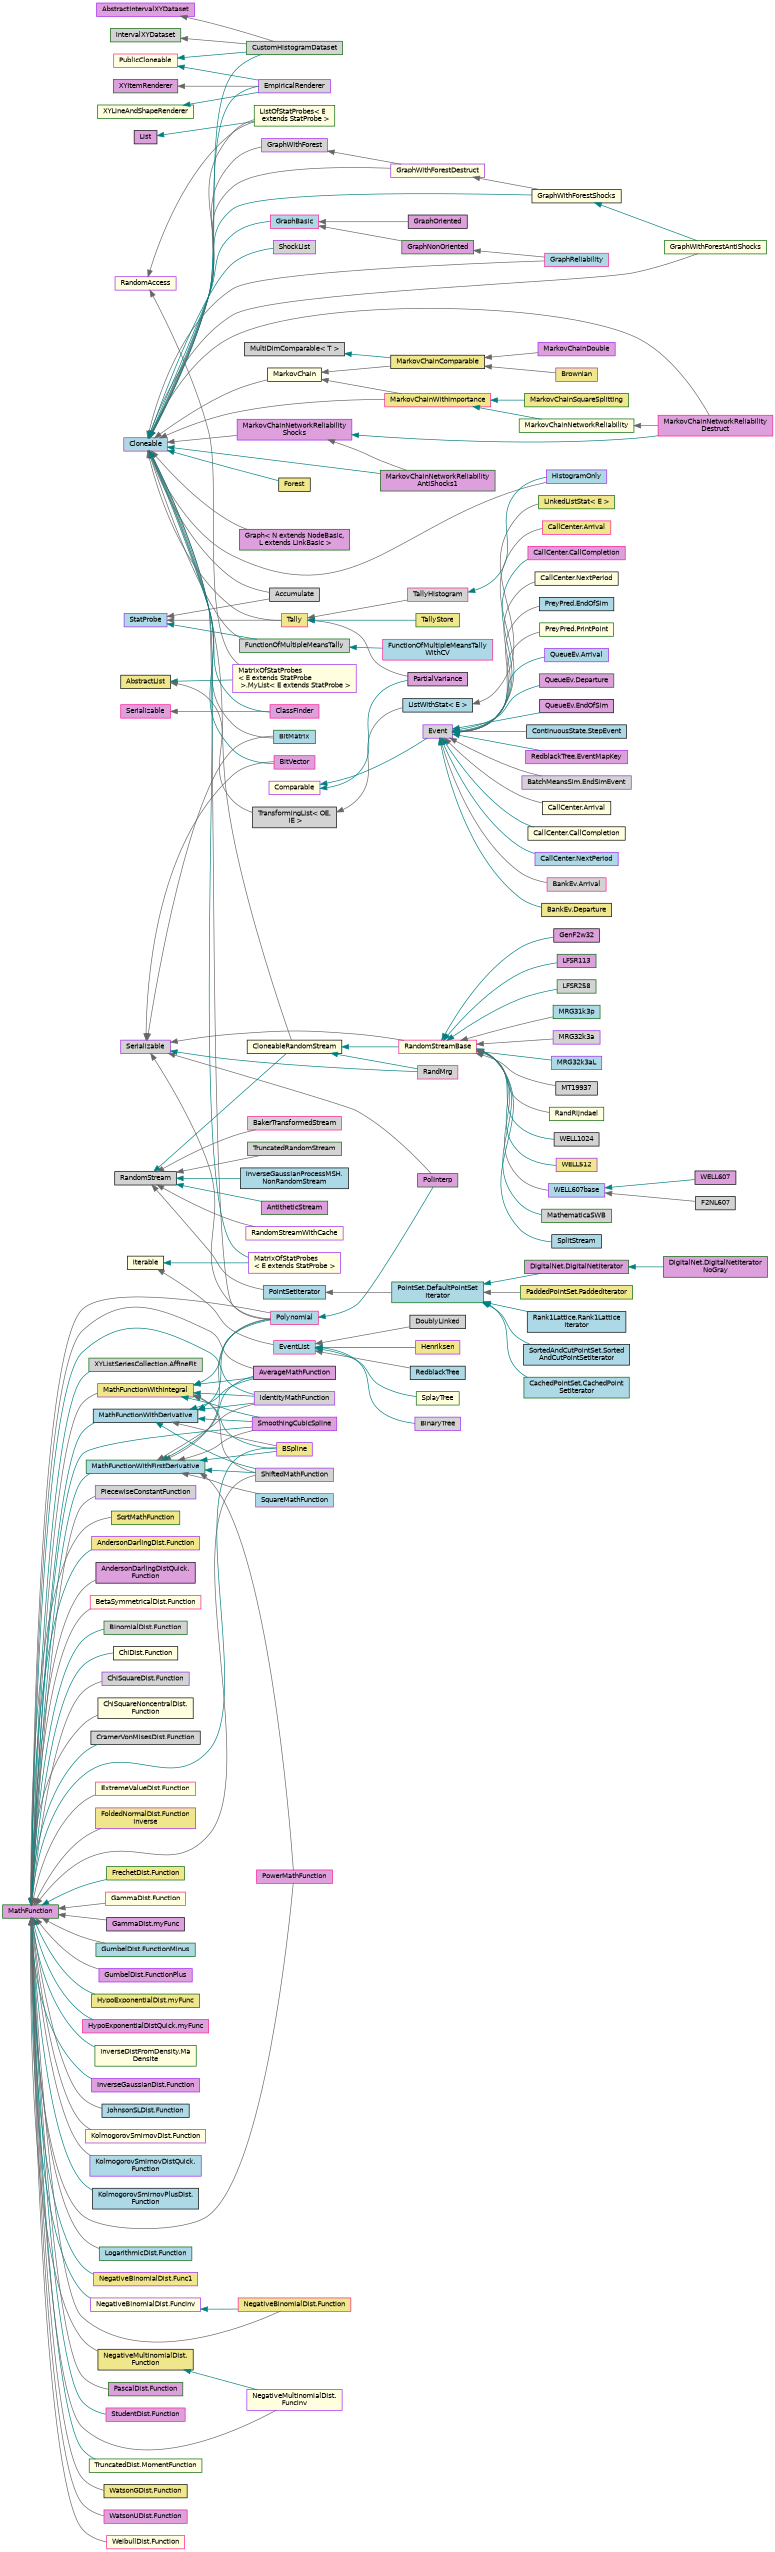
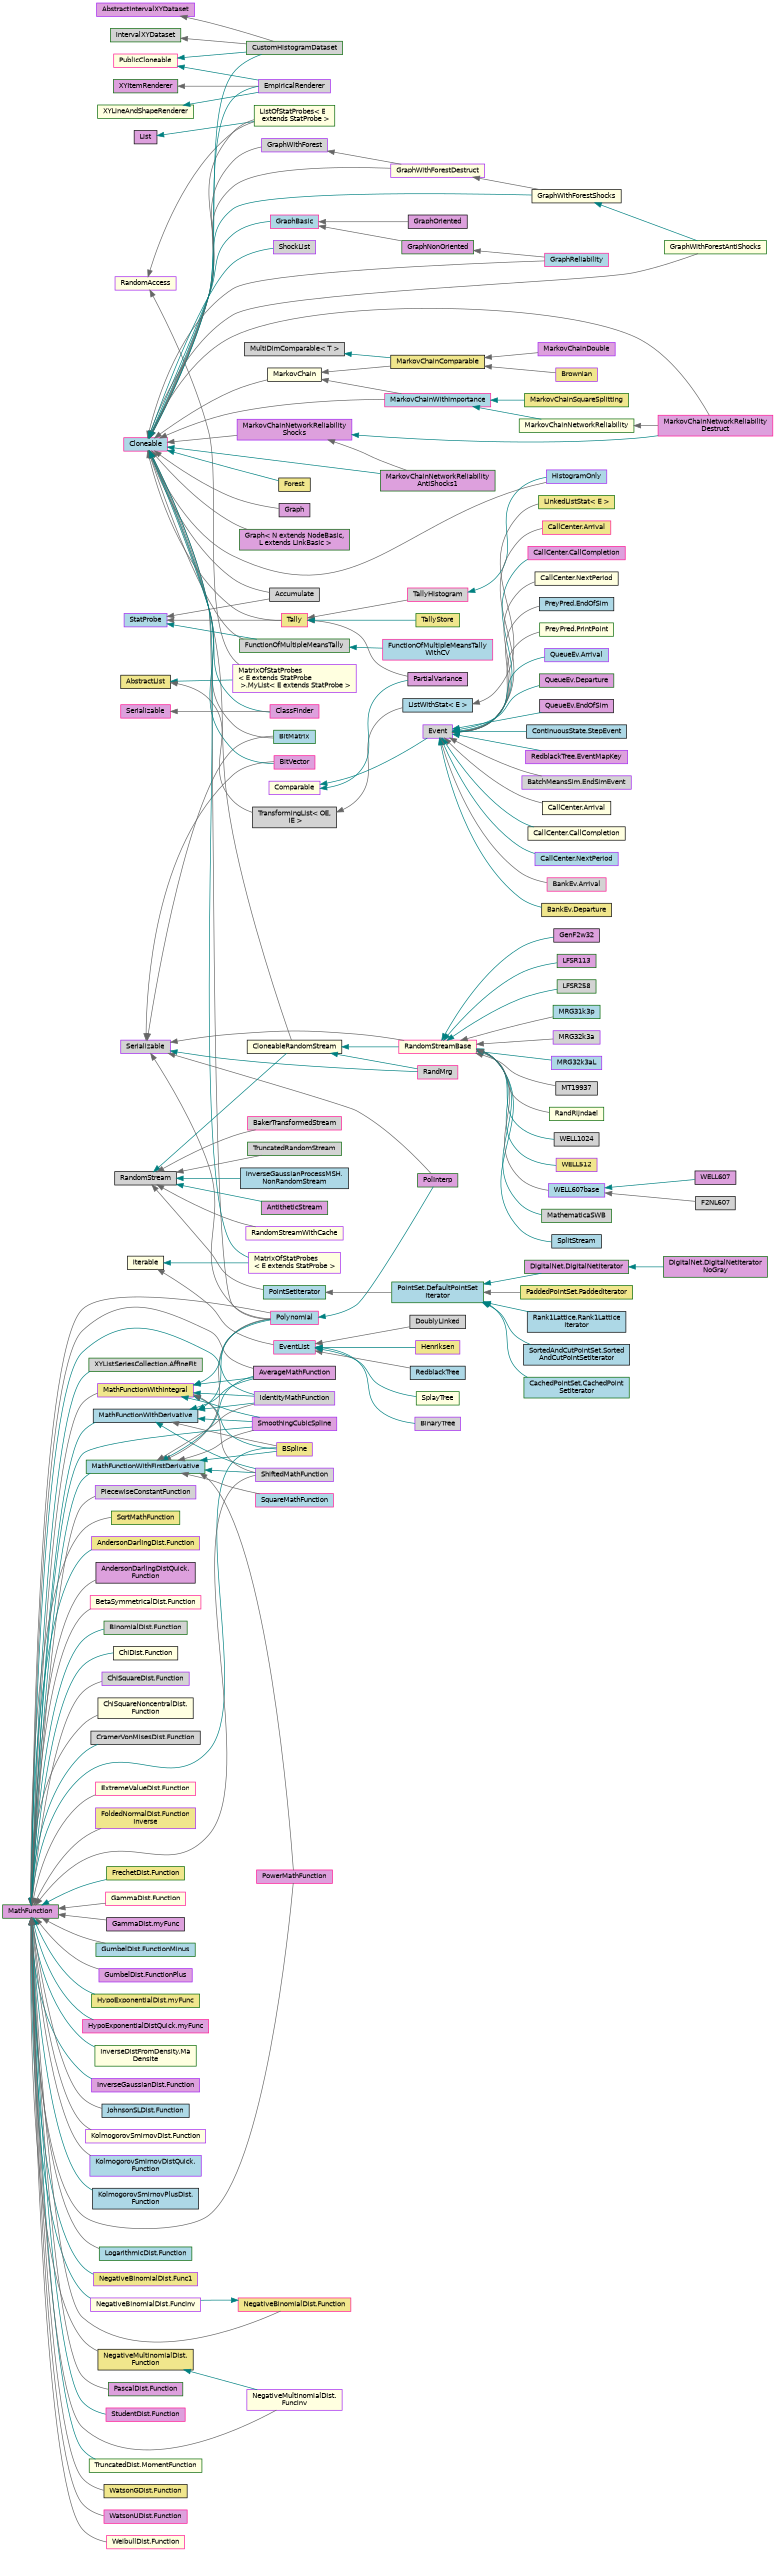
node "MarkovChainWithImportance": fillcolor khaki -> lightblue
node "Graph": added
edge "NegativeBinomialDist.Function" -> "NegativeBinomialDist.FuncInv": reversed
